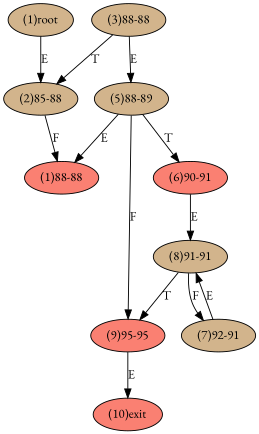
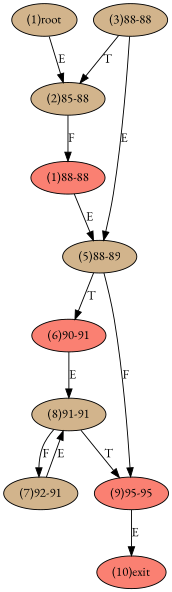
edge "(5)88-89" -> "(1)88-88": reversed
